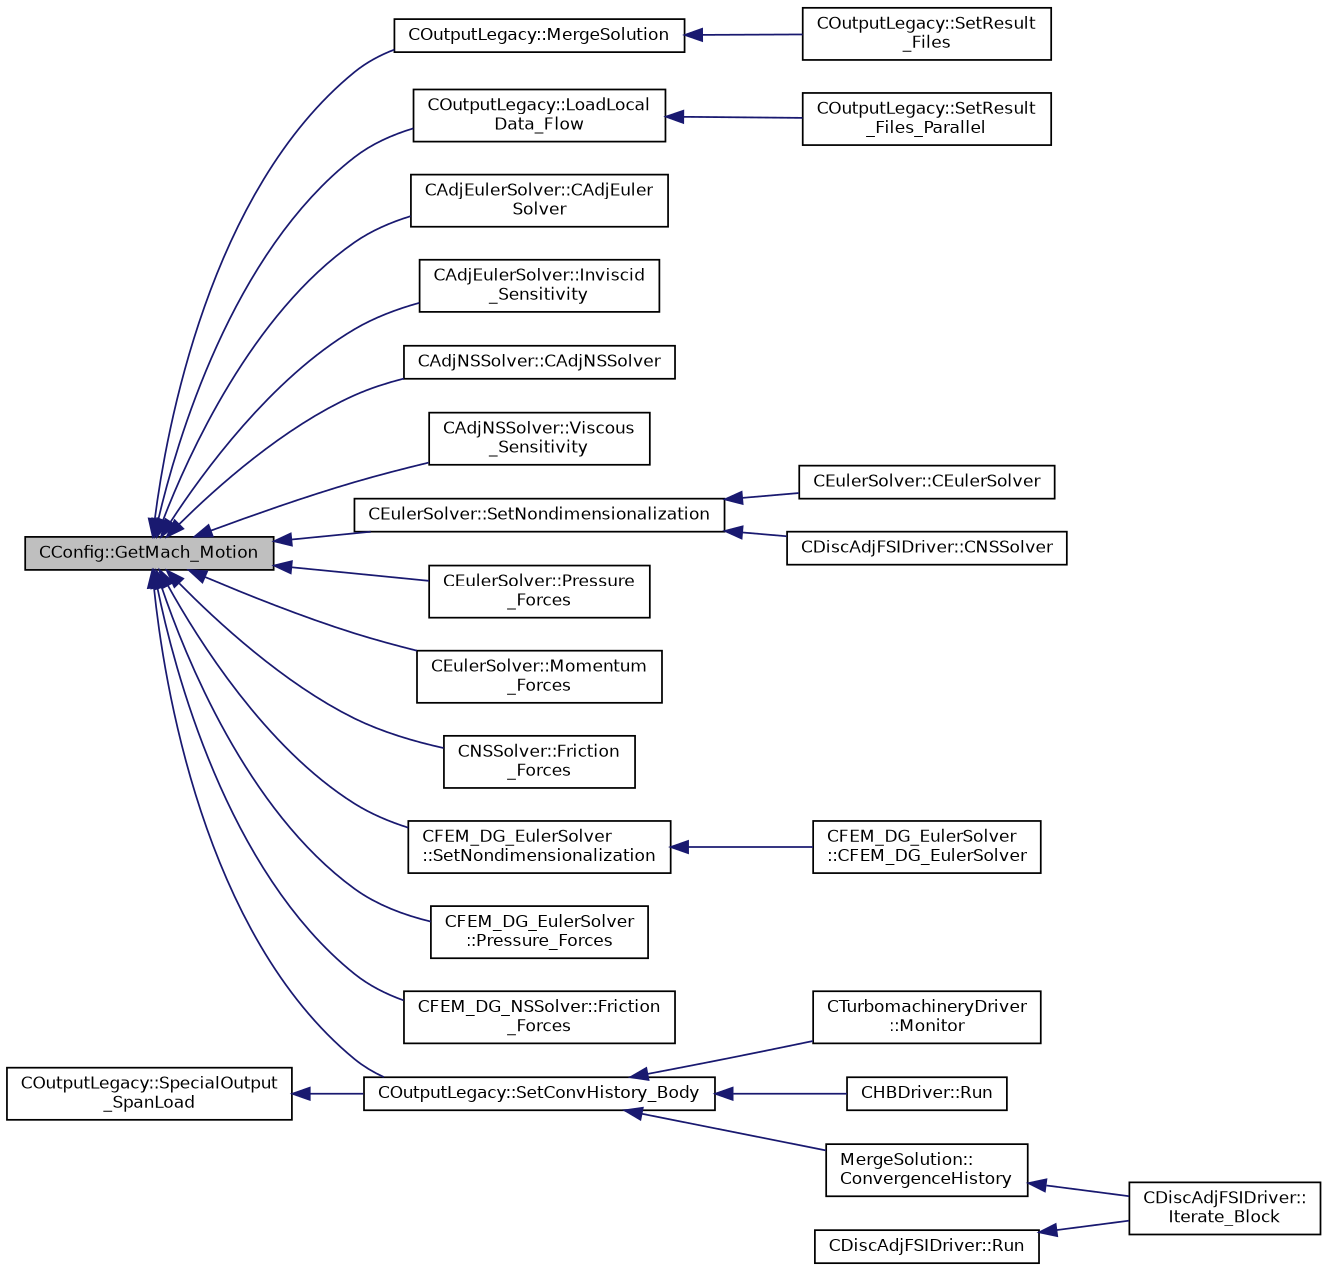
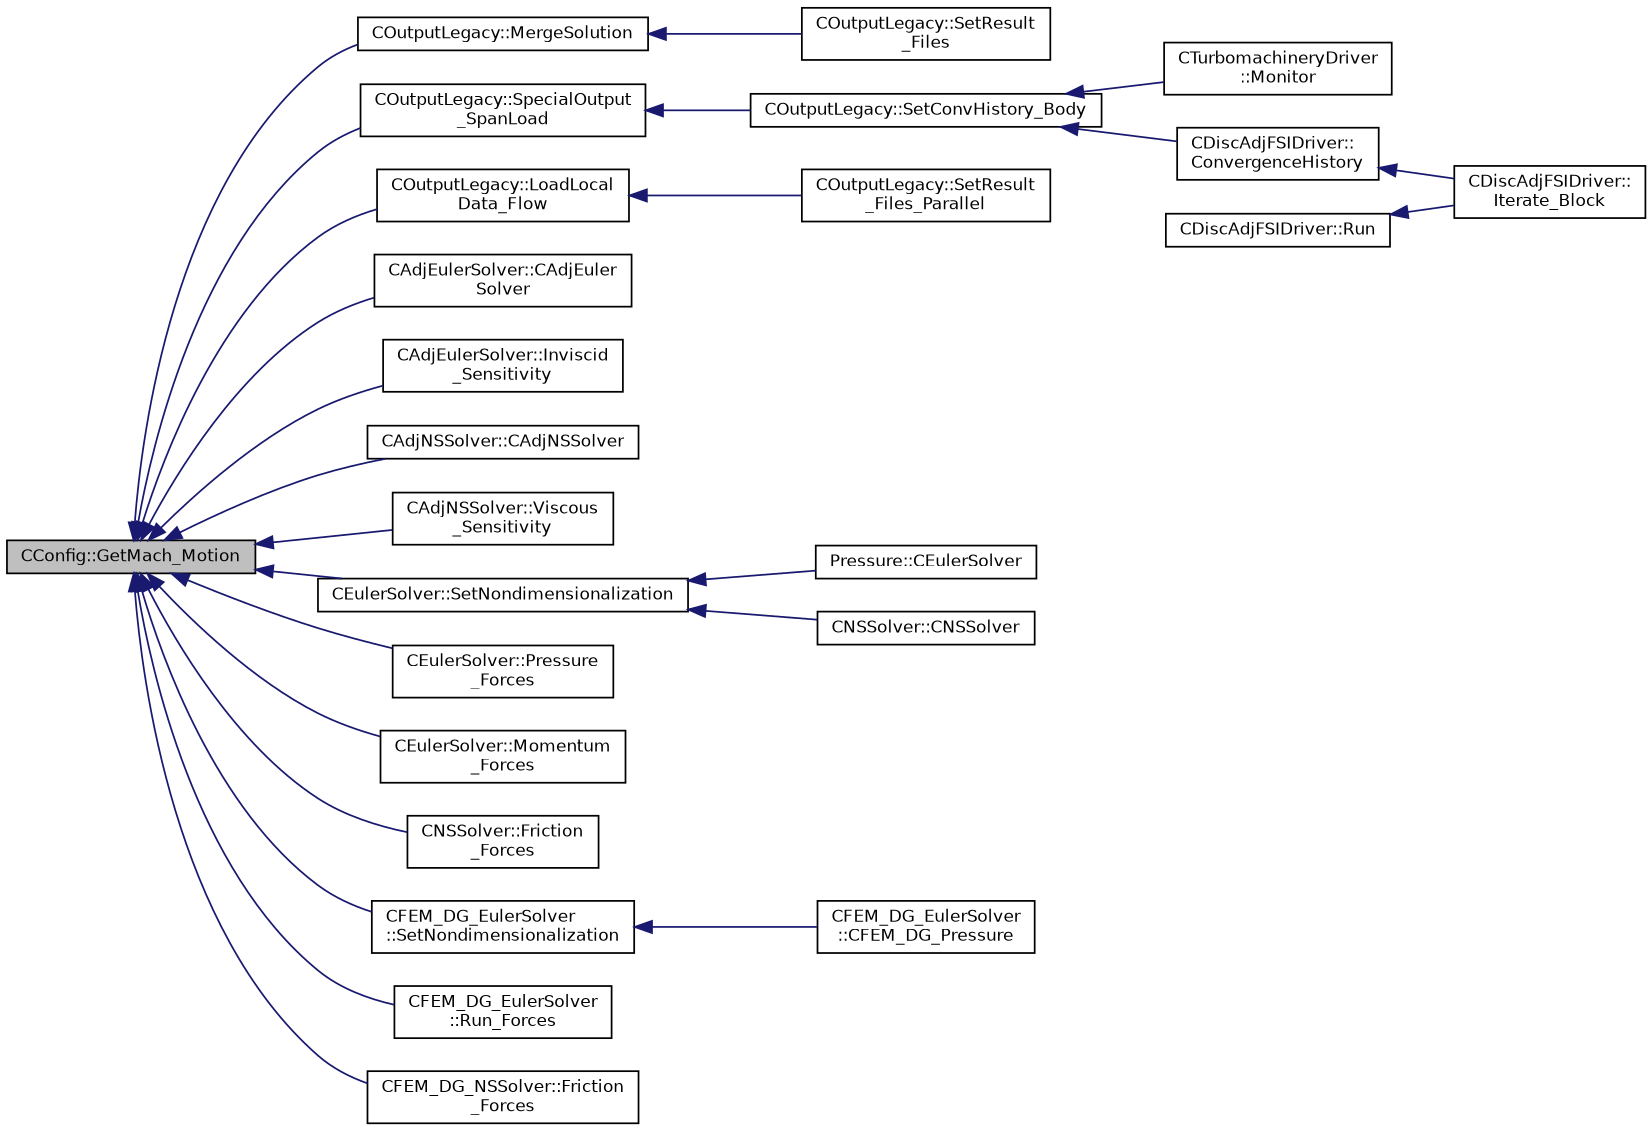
node "CEulerSolver::CEulerSolver": label "CEulerSolver::CEulerSolver" -> "Pressure::CEulerSolver"
node "CDiscAdjFSIDriver::CNSSolver": label "CDiscAdjFSIDriver::CNSSolver" -> "CNSSolver::CNSSolver"
node "CFEM_DG_EulerSolver ::CFEM_DG_EulerSolver": label "CFEM_DG_EulerSolver ::CFEM_DG_EulerSolver" -> "CFEM_DG_EulerSolver ::CFEM_DG_Pressure"
edge "COutputLegacy::SetConvHistory_Body" -> "CConfig::GetMach_Motion": now "COutputLegacy::SpecialOutput _SpanLoad" -> "CConfig::GetMach_Motion"
node "CFEM_DG_EulerSolver ::Pressure_Forces": label "CFEM_DG_EulerSolver ::Pressure_Forces" -> "CFEM_DG_EulerSolver ::Run_Forces"
node "CHBDriver::Run": removed
node "MergeSolution:: ConvergenceHistory": label "MergeSolution:: ConvergenceHistory" -> "CDiscAdjFSIDriver:: ConvergenceHistory"
